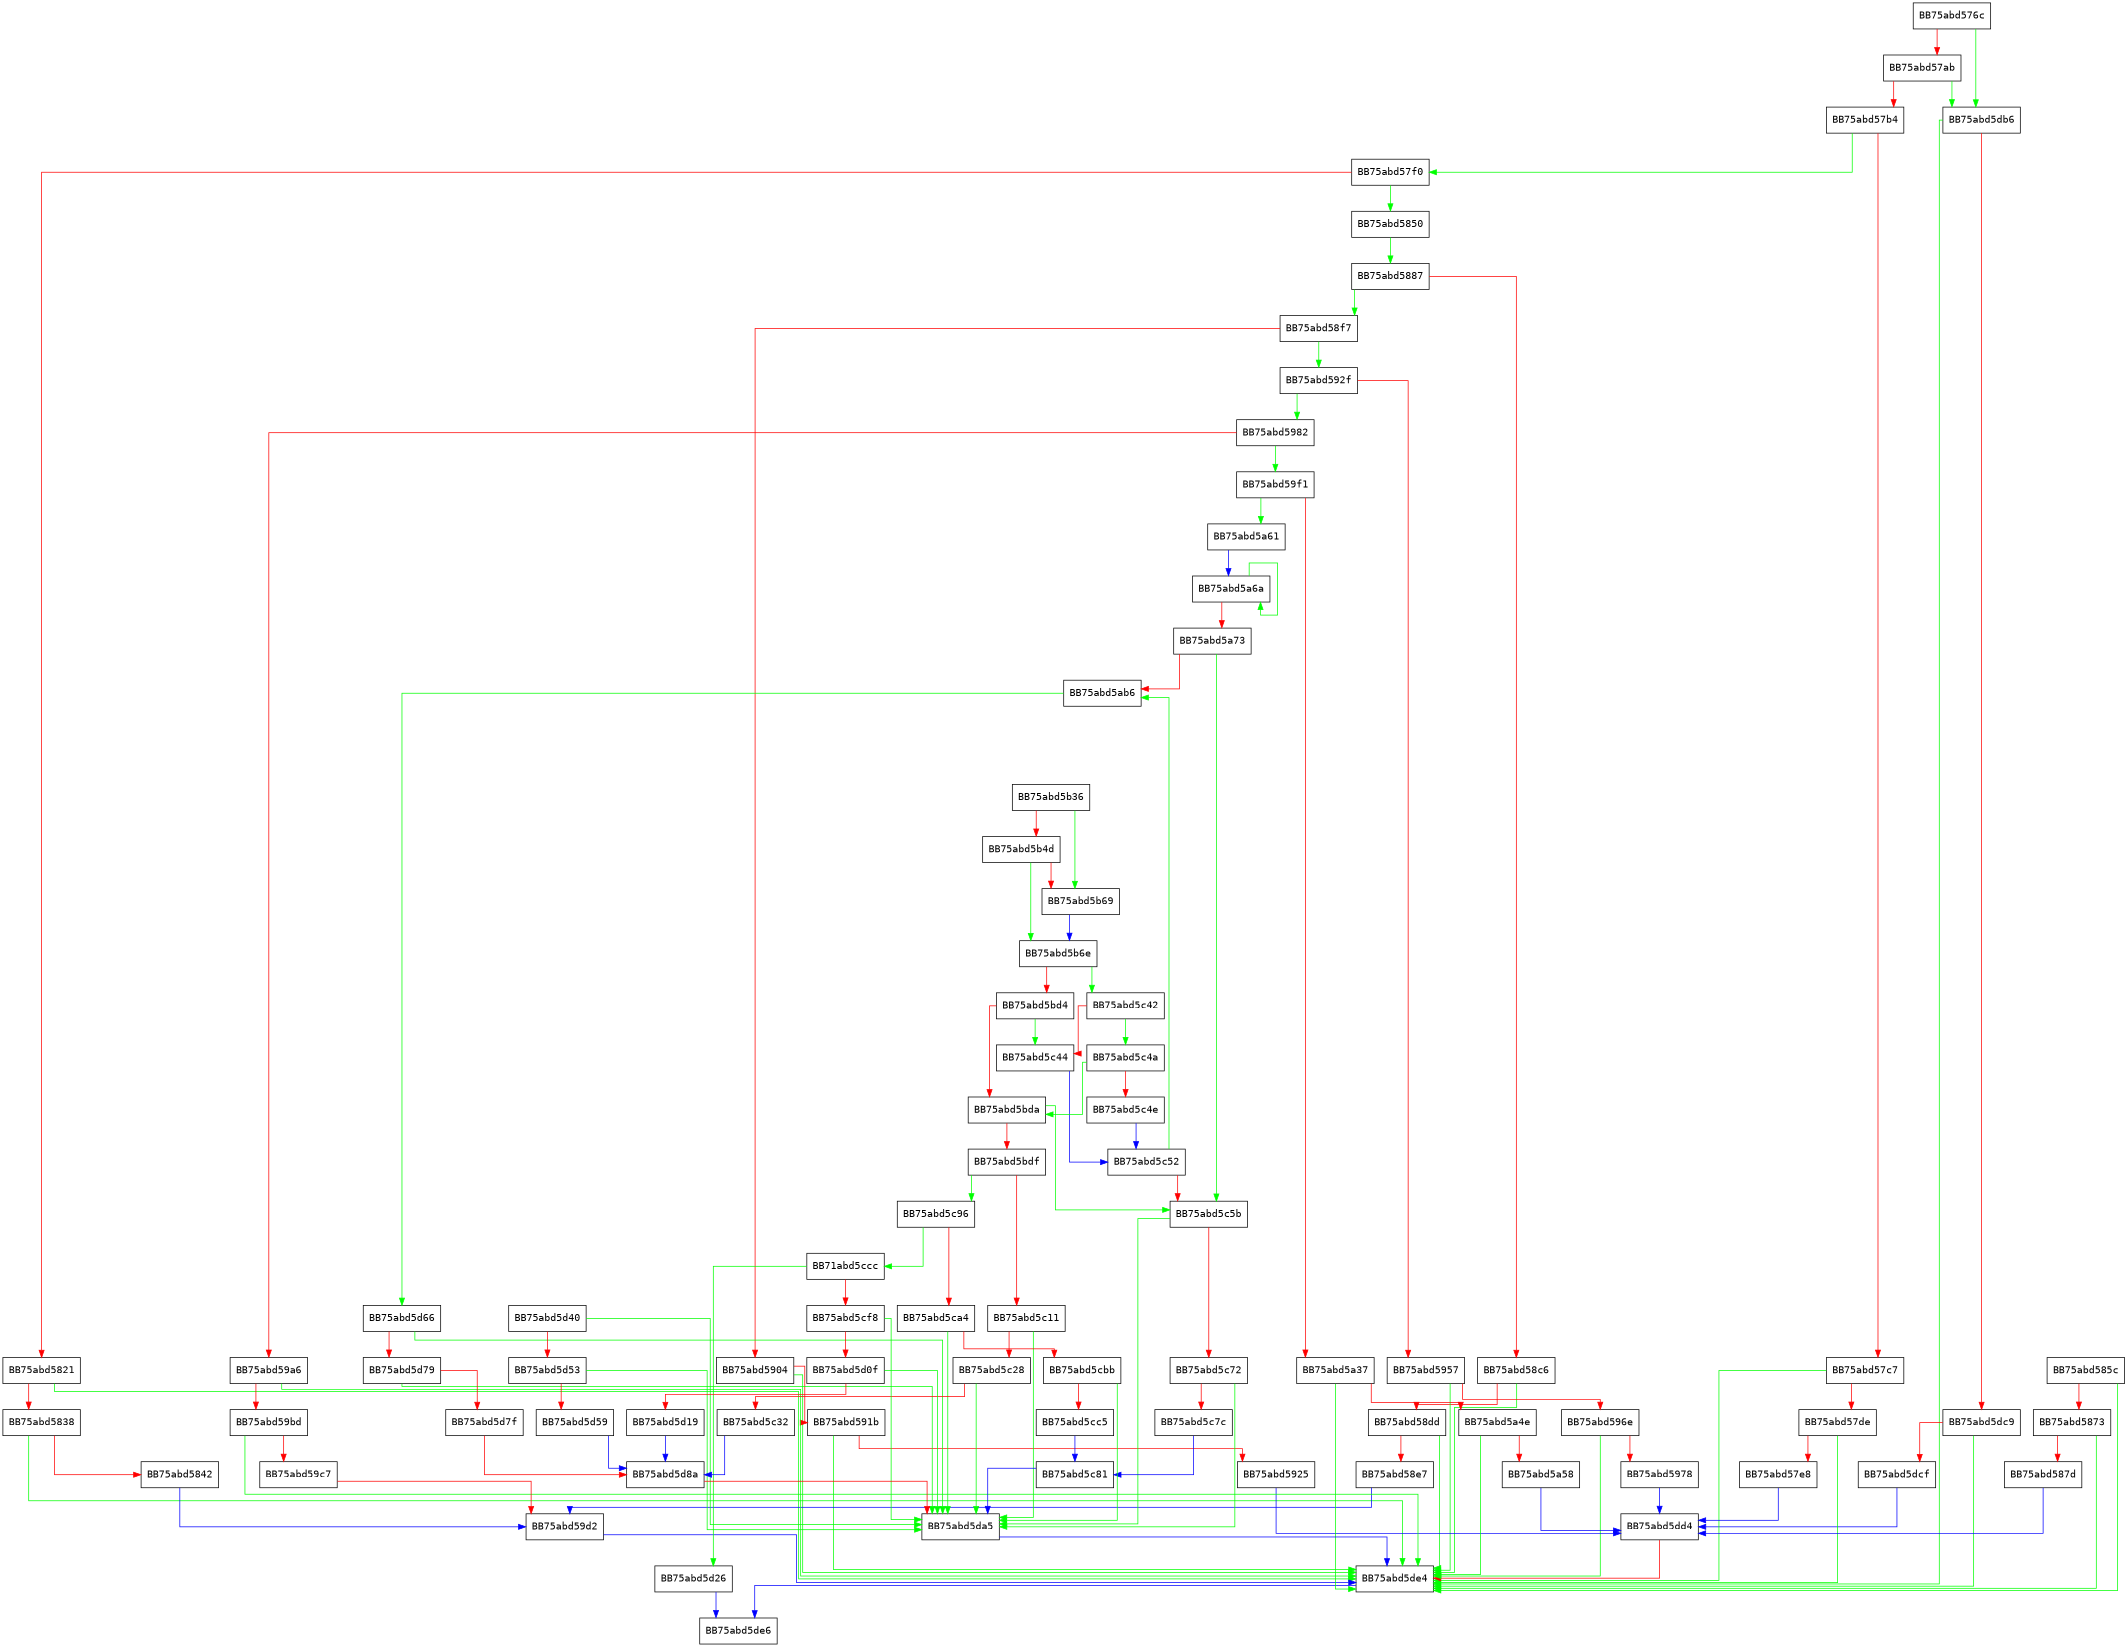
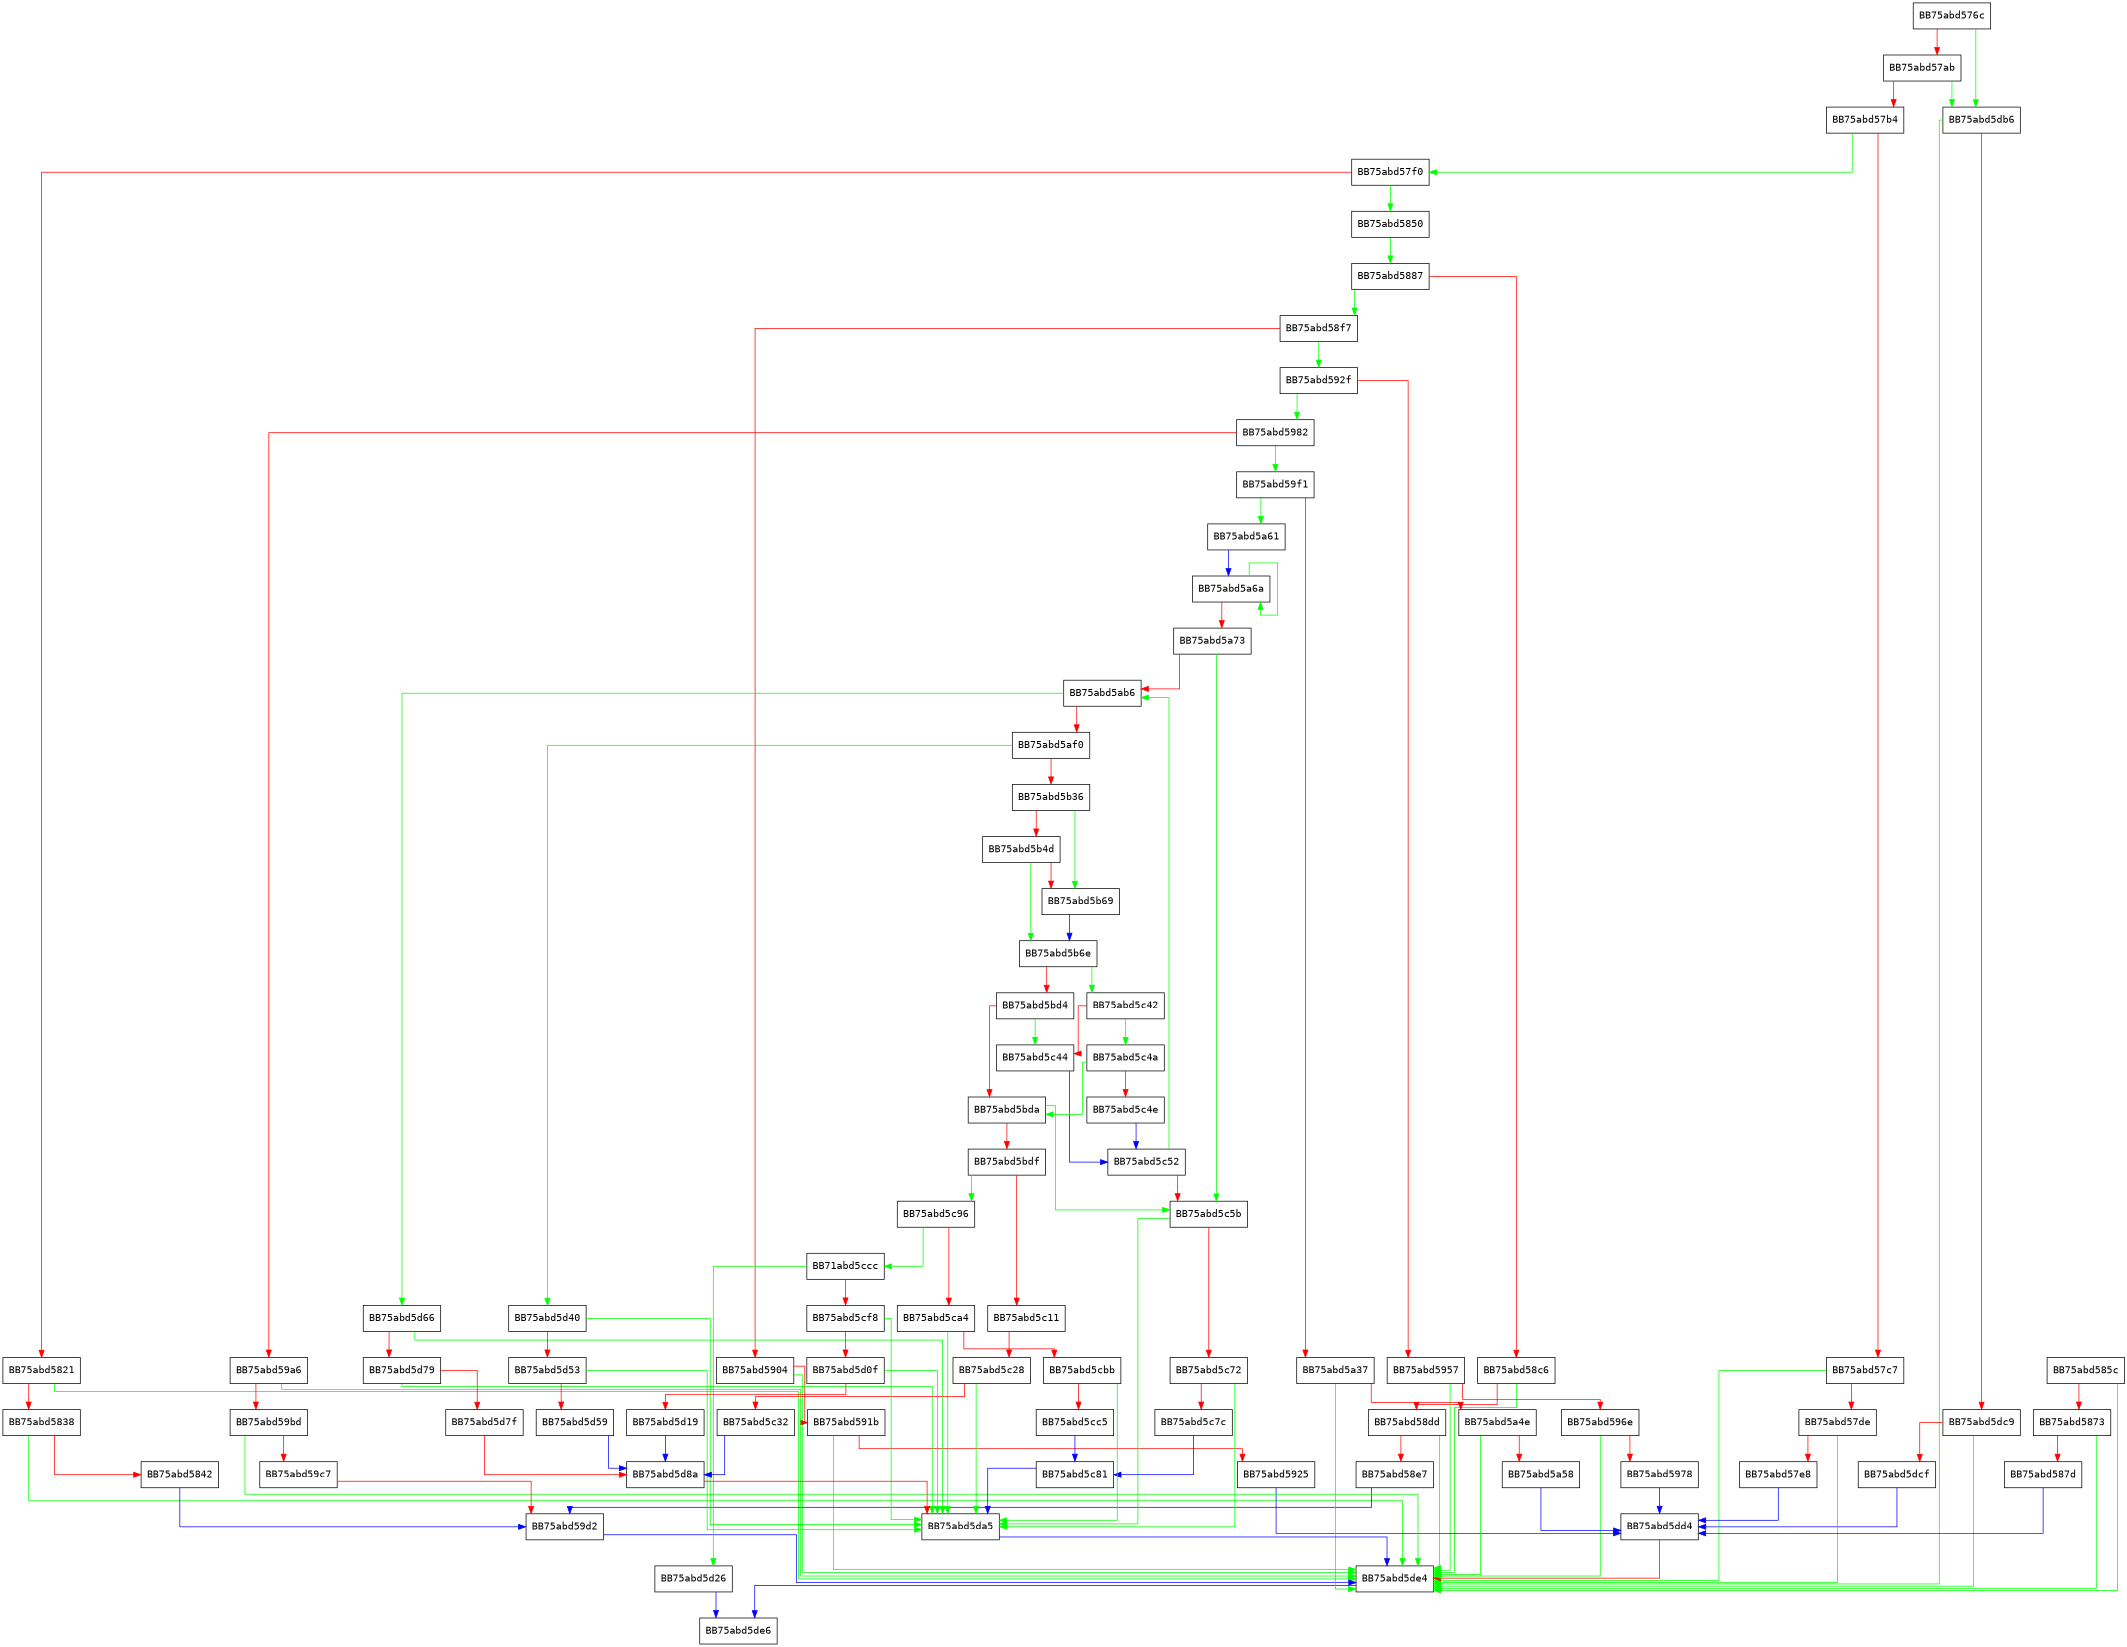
node "BB75abd5af0": added
edge "BB75abd5c11" -> "BB75abd5da5": removed
